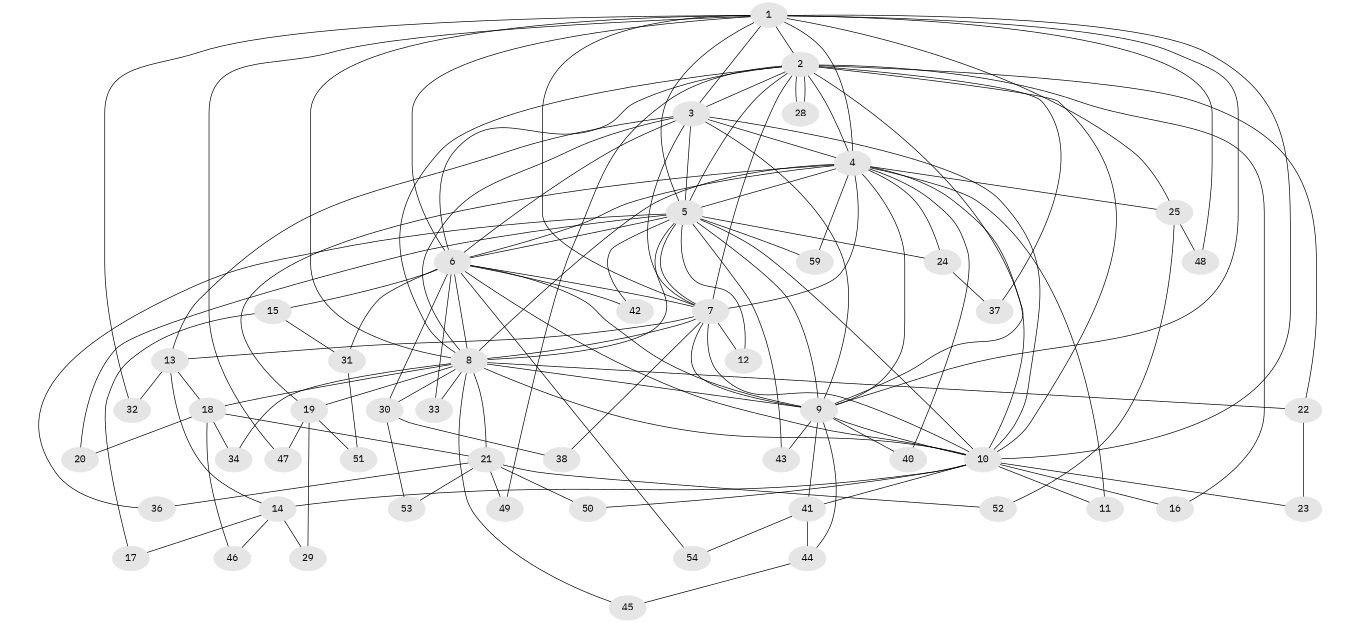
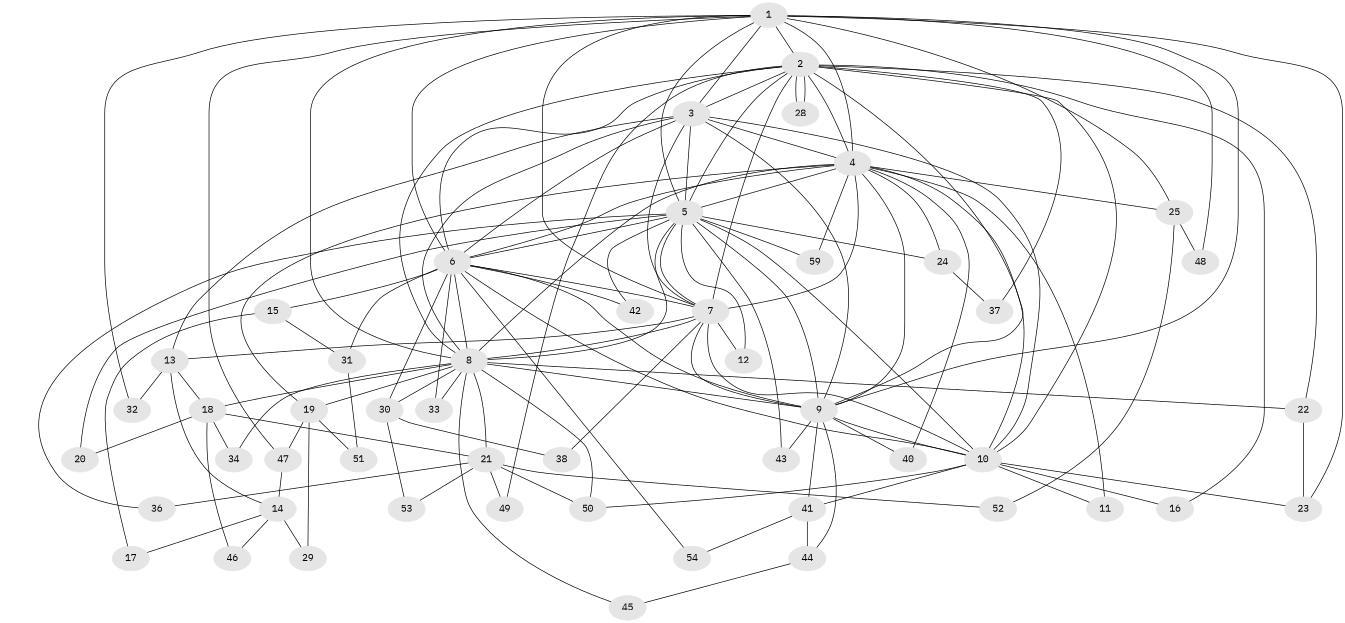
edge "1" -- "10": now "1" -- "23"
edge "8" -- "10": now "8" -- "50"
edge "10" -- "14": now "47" -- "14"
